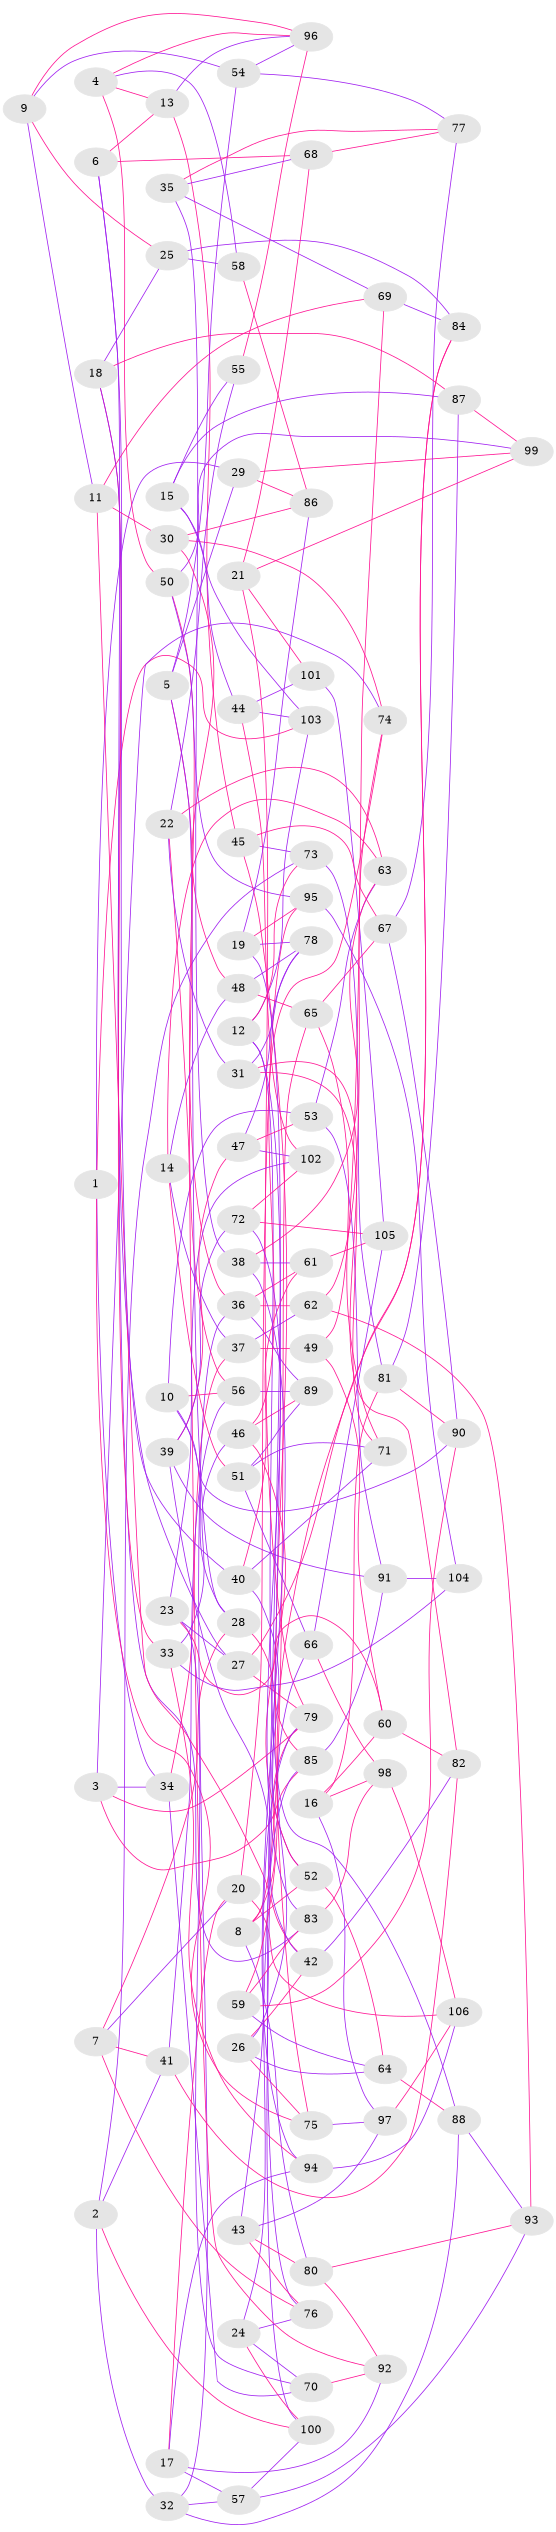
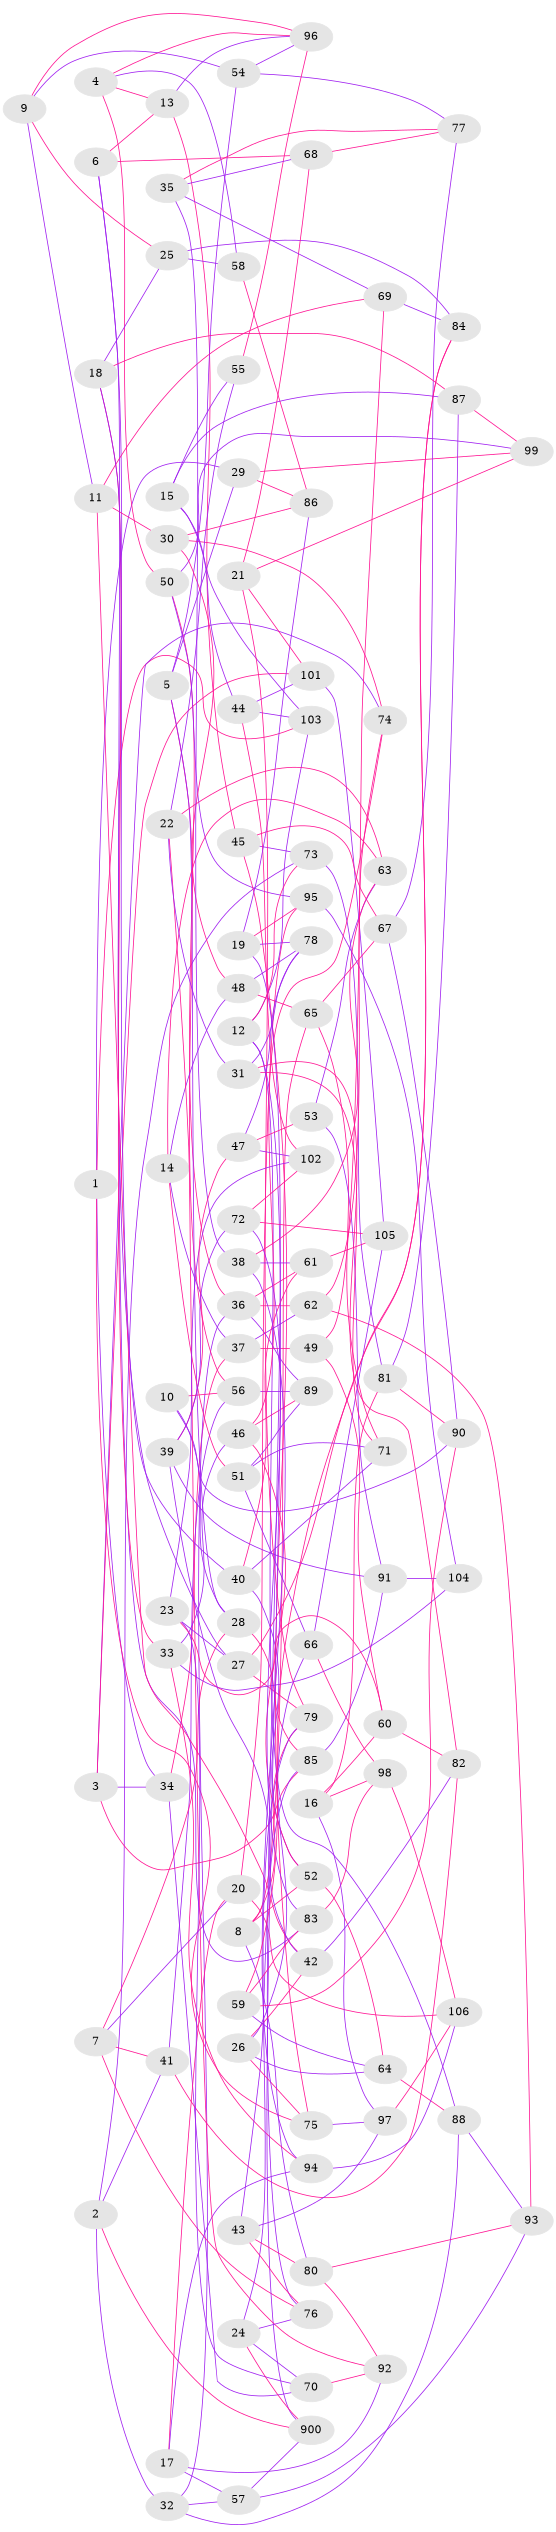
edge "53" -- "10": removed
edge "79" -- "3": now "101" -- "3"
node "100": label "100" -> "900"
